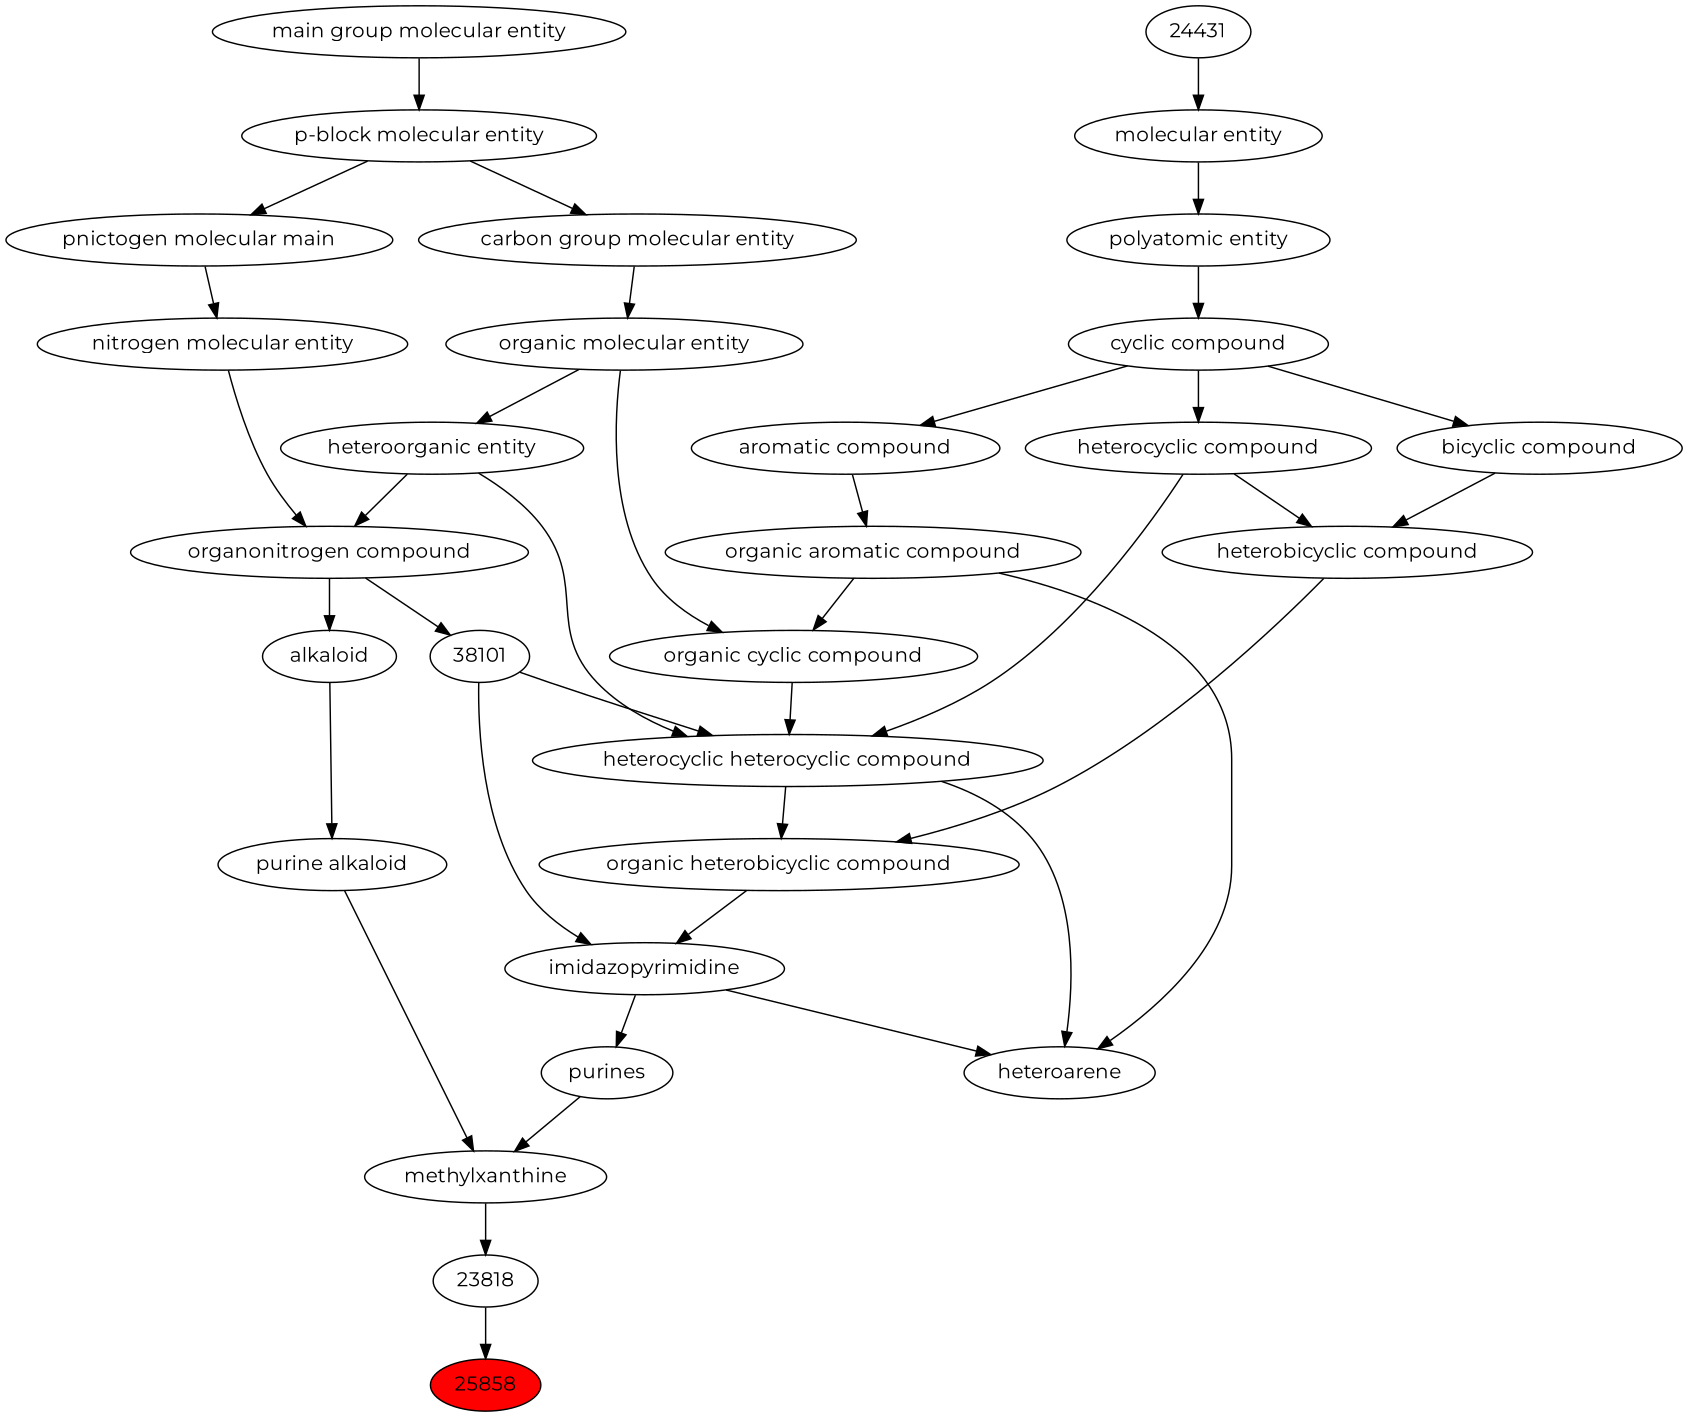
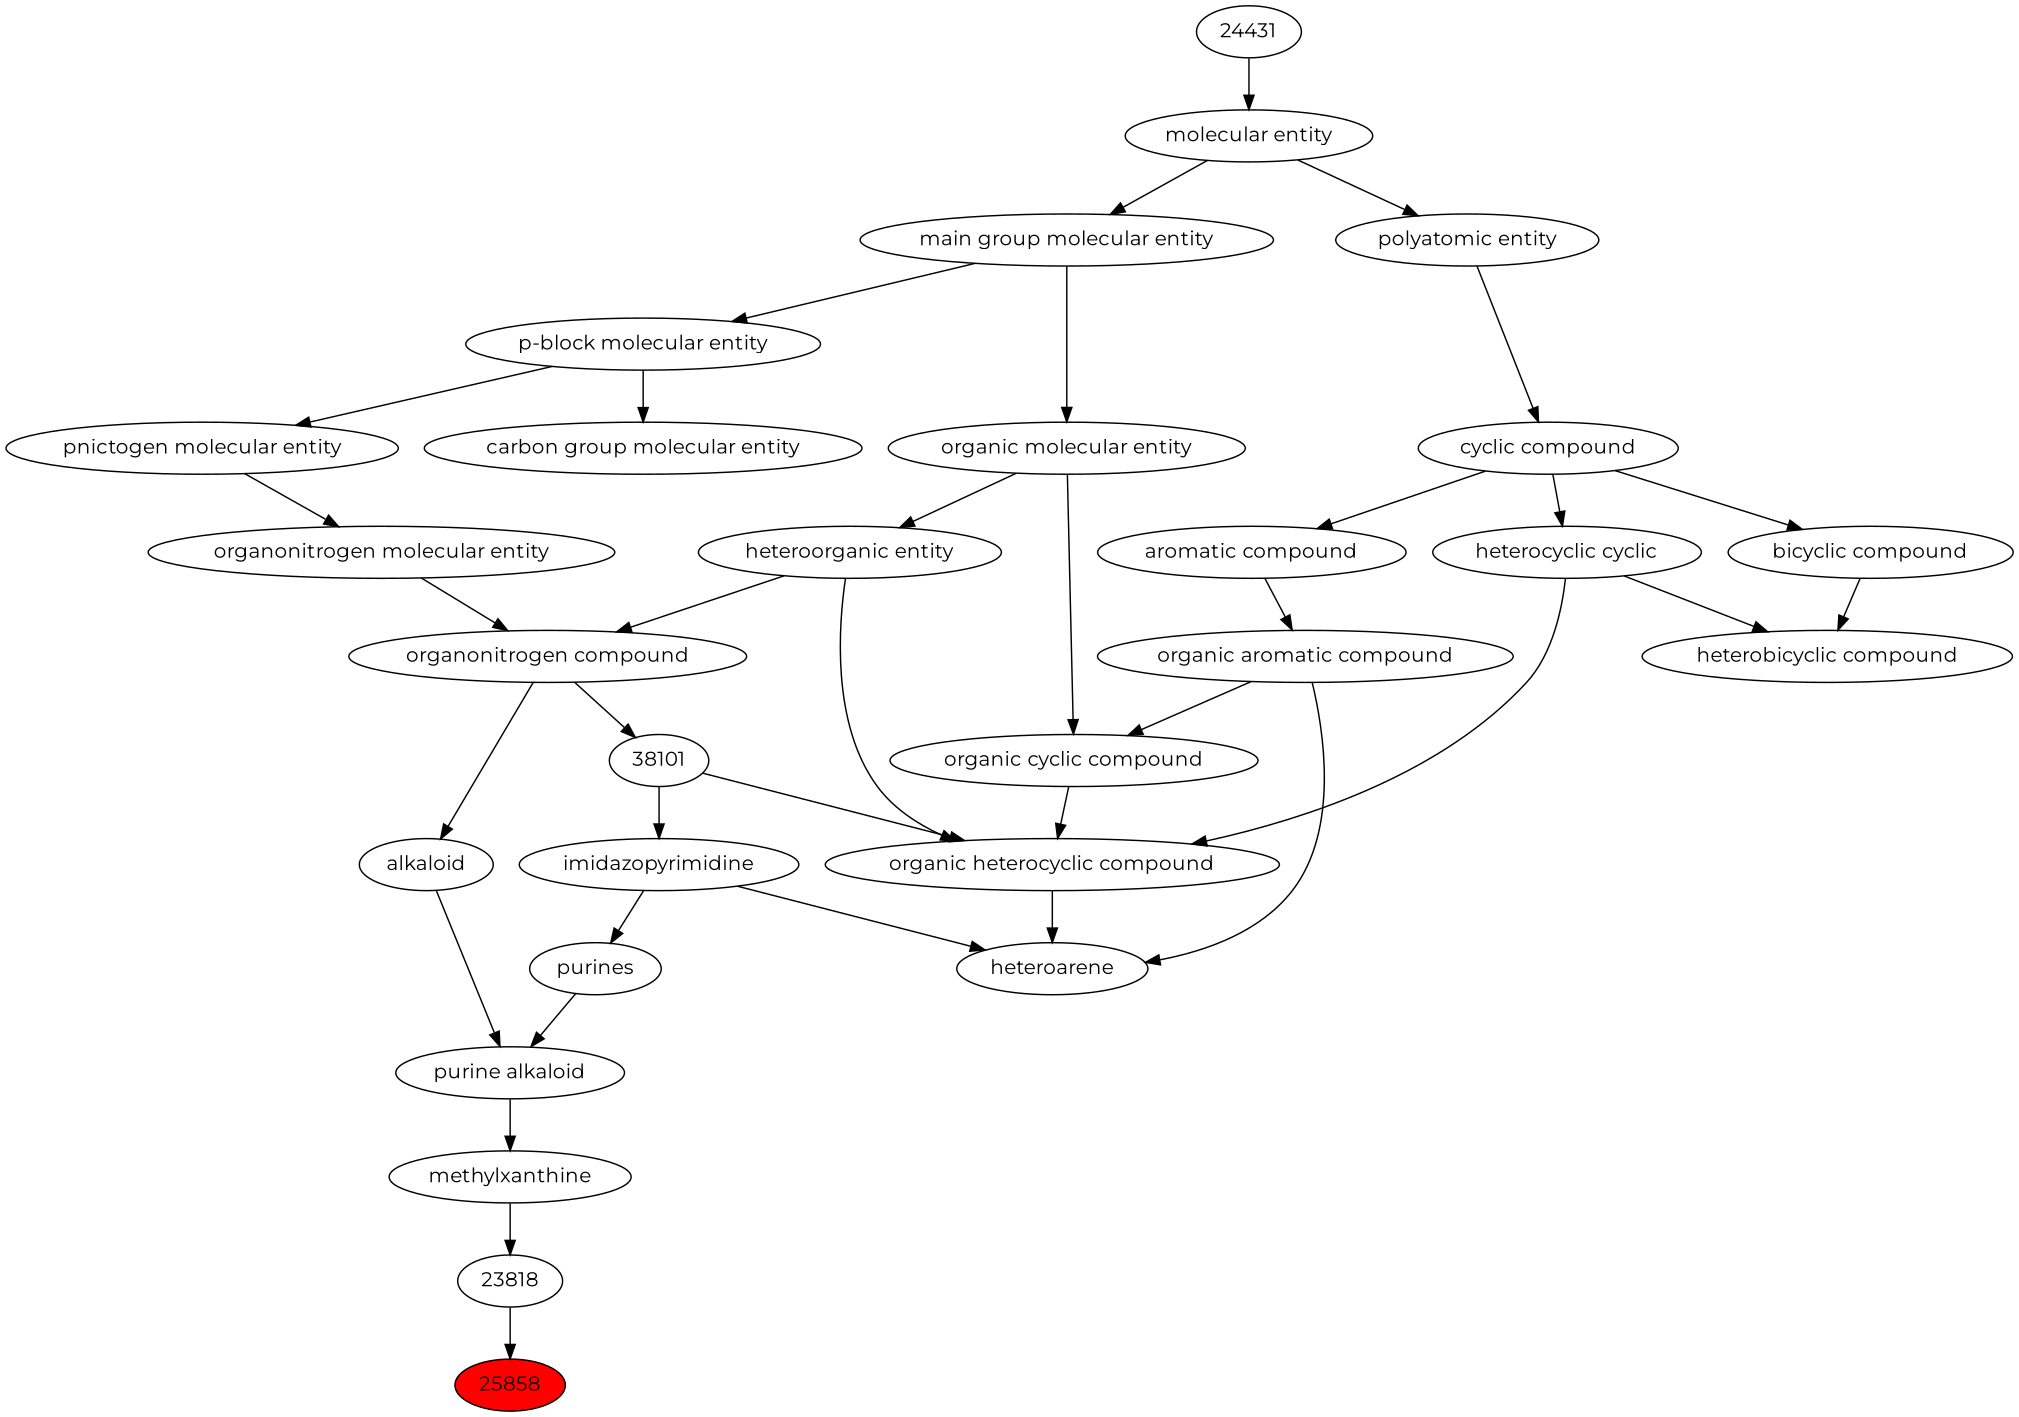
edge "molecular entity" -> "main group molecular entity": added
node "pnictogen molecular main": label "pnictogen molecular main" -> "pnictogen molecular entity"
edge "carbon group molecular entity" -> "organic molecular entity": now "main group molecular entity" -> "organic molecular entity"
node "nitrogen molecular entity": label "nitrogen molecular entity" -> "organonitrogen molecular entity"
node "heterocyclic compound": label "heterocyclic compound" -> "heterocyclic cyclic"
node "heterocyclic heterocyclic compound": label "heterocyclic heterocyclic compound" -> "organic heterocyclic compound"
node "organic heterobicyclic compound": removed
edge "purines" -> "methylxanthine": now "purines" -> "purine alkaloid"
